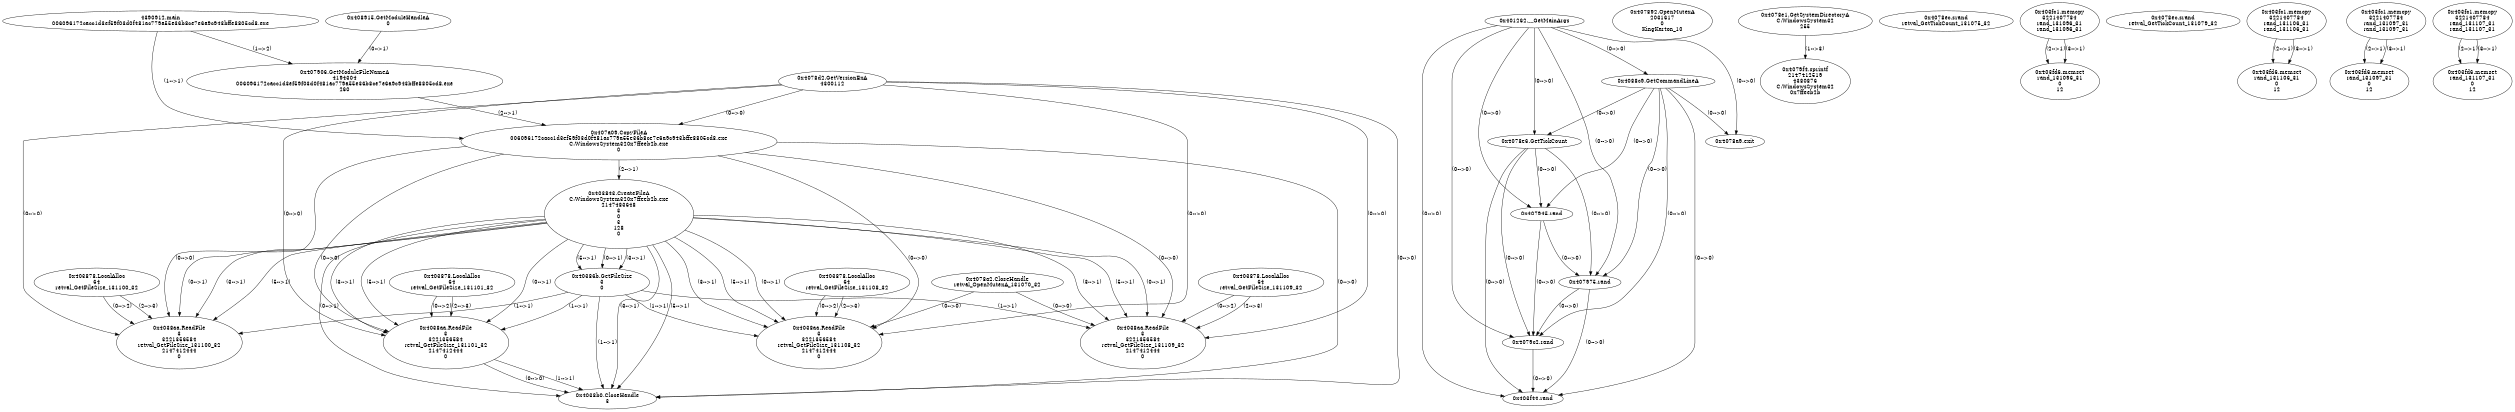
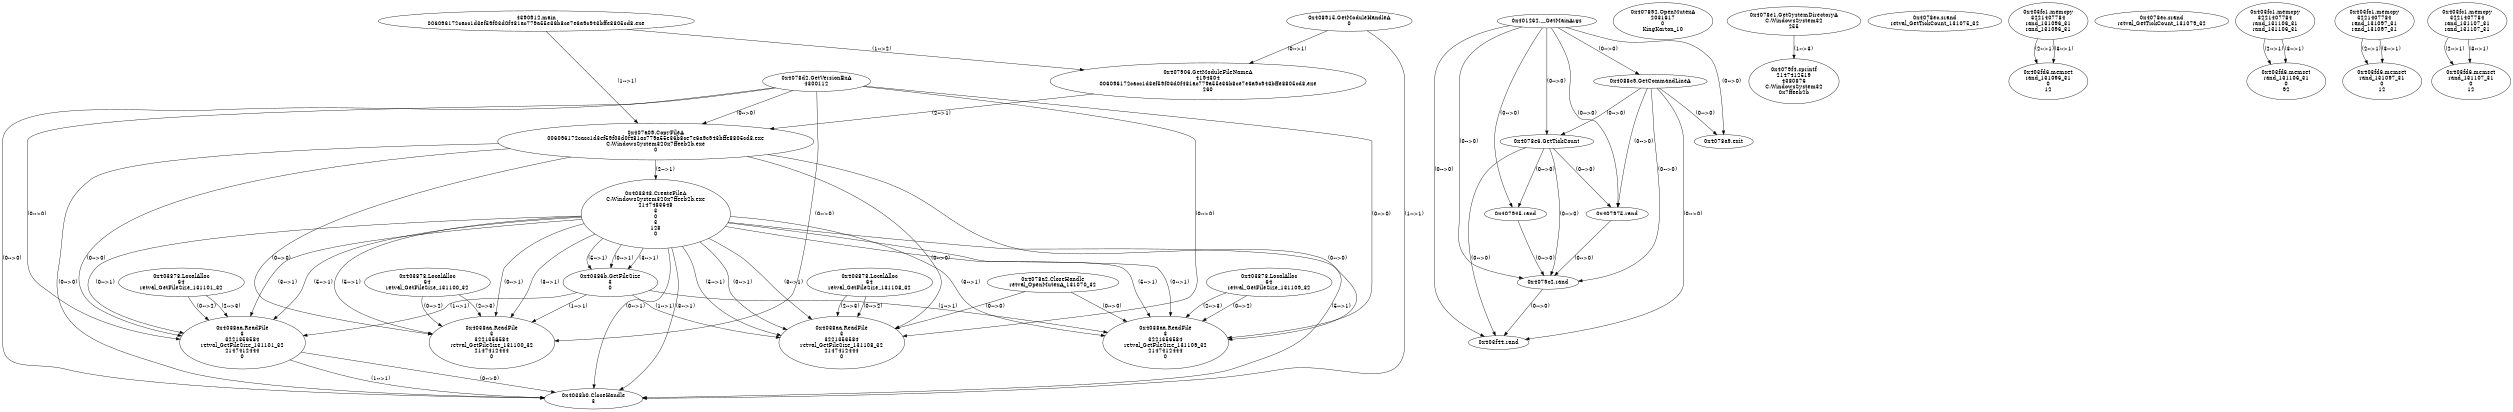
node "0x403fd6.memset rand_131106_31 0 12": label "0x403fd6.memset rand_131106_31 0 12" -> "0x403fd6.memset rand_131106_31 0 92"
edge "0x4088c9.GetCommandLineA" -> "0x407945.rand": removed, label "(0-->0)"
edge "0x407945.rand" -> "0x407975.rand": removed, label "(0-->0)"
edge "0x40386b.GetFileSize 3 0" -> "0x4038b0.CloseHandle 3": now "0x408915.GetModuleHandleA 0" -> "0x4038b0.CloseHandle 3"
edge "0x407975.rand" -> "0x403f44.rand": removed, label "(0-->0)"
